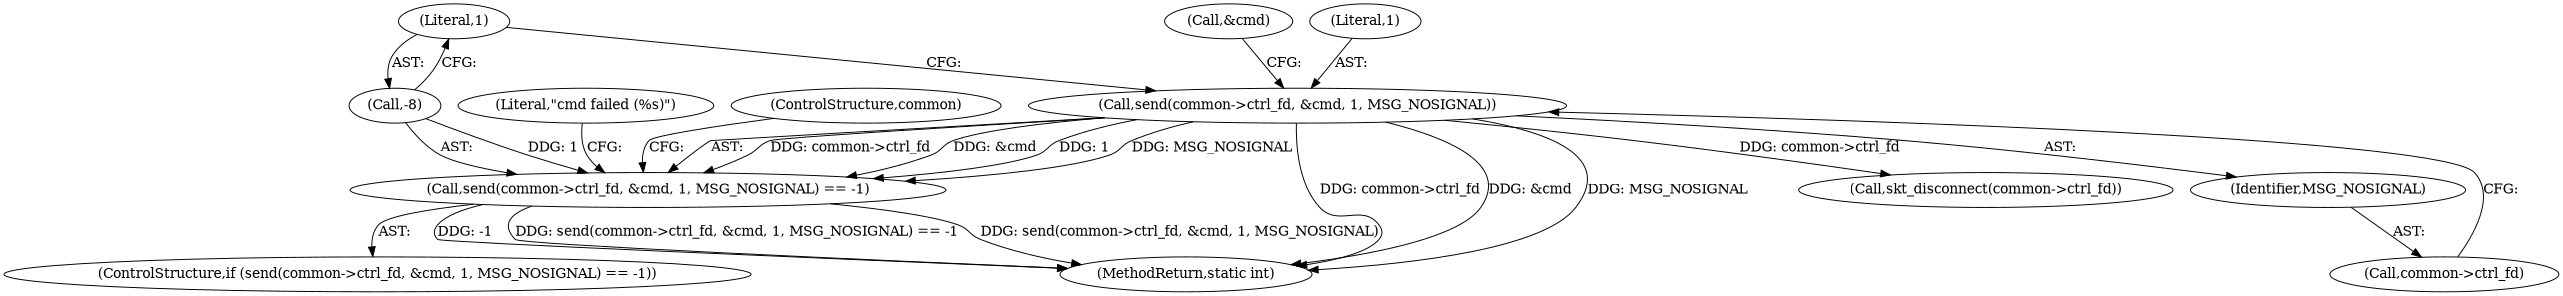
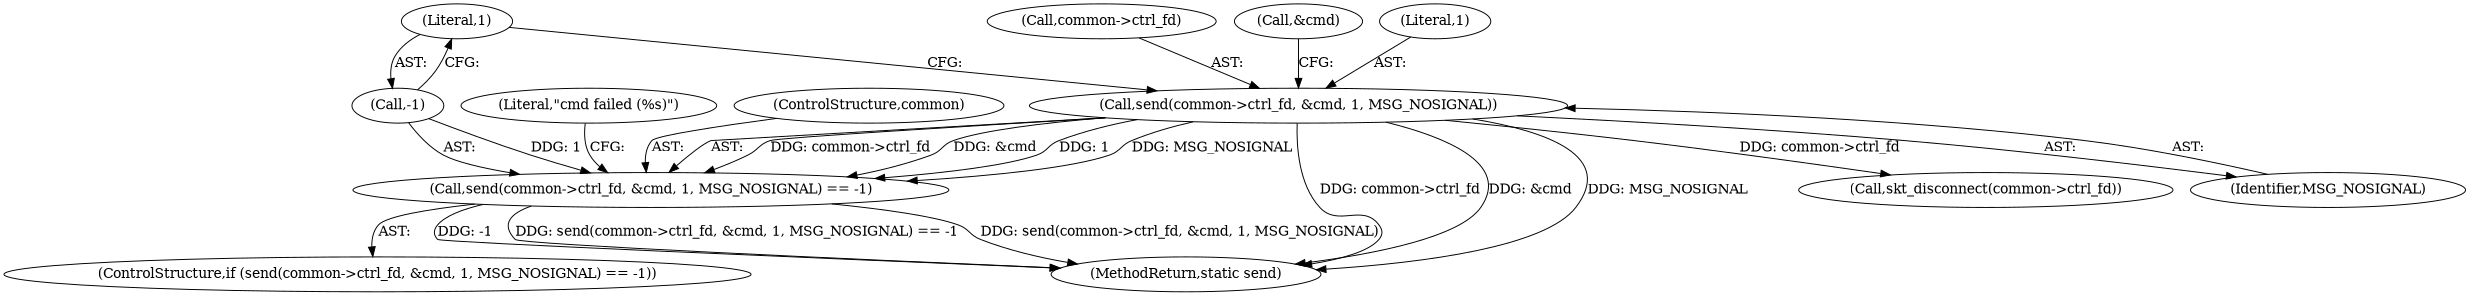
node "(Call,-8)": label "(Call,-8)" -> "(Call,-1)"
edge "(ControlStructure,common)" -> "(Call,send(common->ctrl_fd, &cmd, 1, MSG_NOSIGNAL) == -1)": label "CFG: " -> "AST: "
edge "(Call,common->ctrl_fd)" -> "(Call,send(common->ctrl_fd, &cmd, 1, MSG_NOSIGNAL))": label "CFG: " -> "AST: "
edge "(Identifier,MSG_NOSIGNAL)" -> "(Call,common->ctrl_fd)": now "(Identifier,MSG_NOSIGNAL)" -> "(Call,send(common->ctrl_fd, &cmd, 1, MSG_NOSIGNAL))"
node "(MethodReturn,static int)": label "(MethodReturn,static int)" -> "(MethodReturn,static send)"
